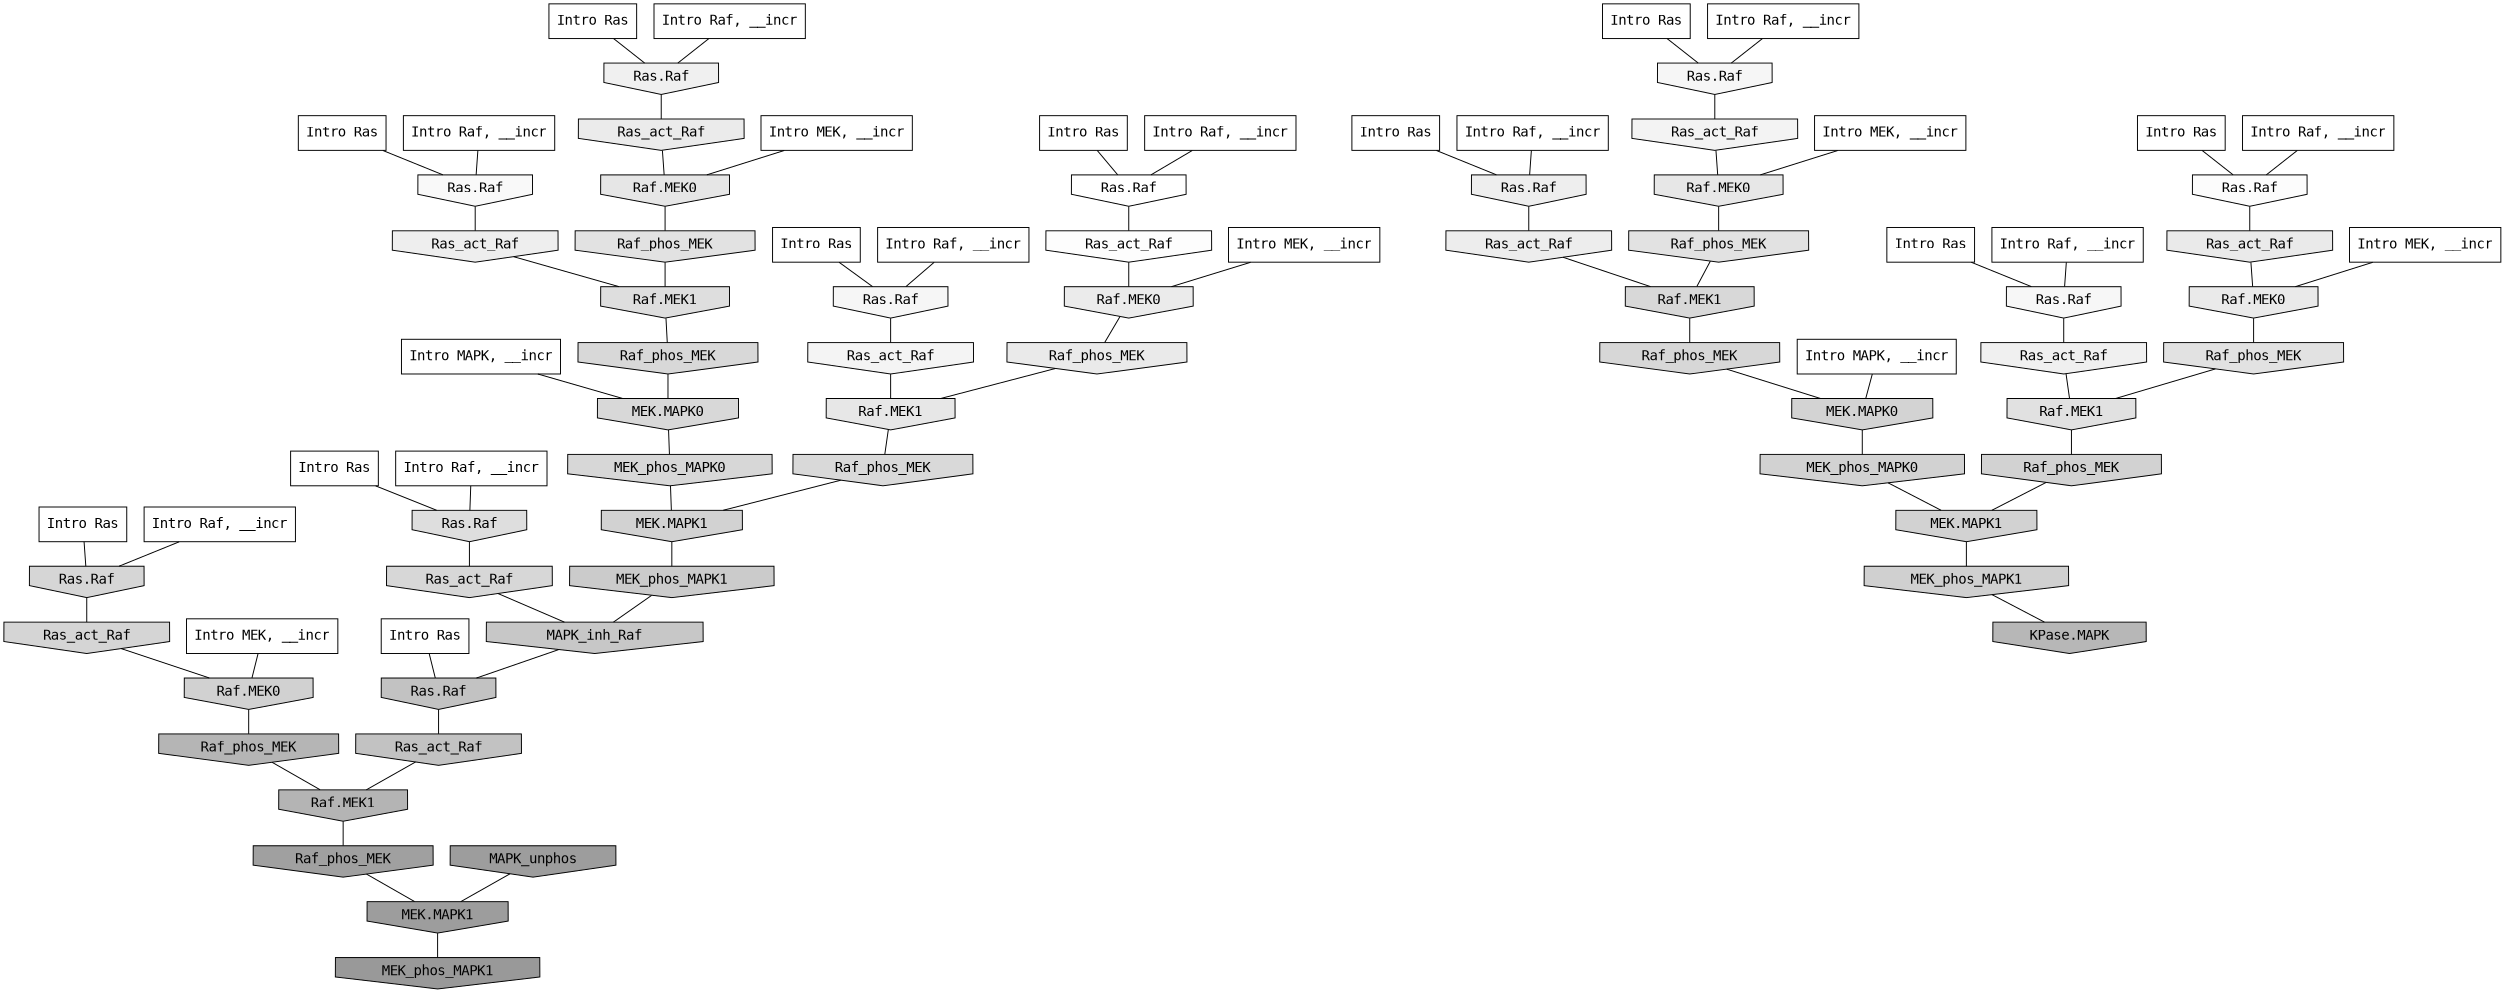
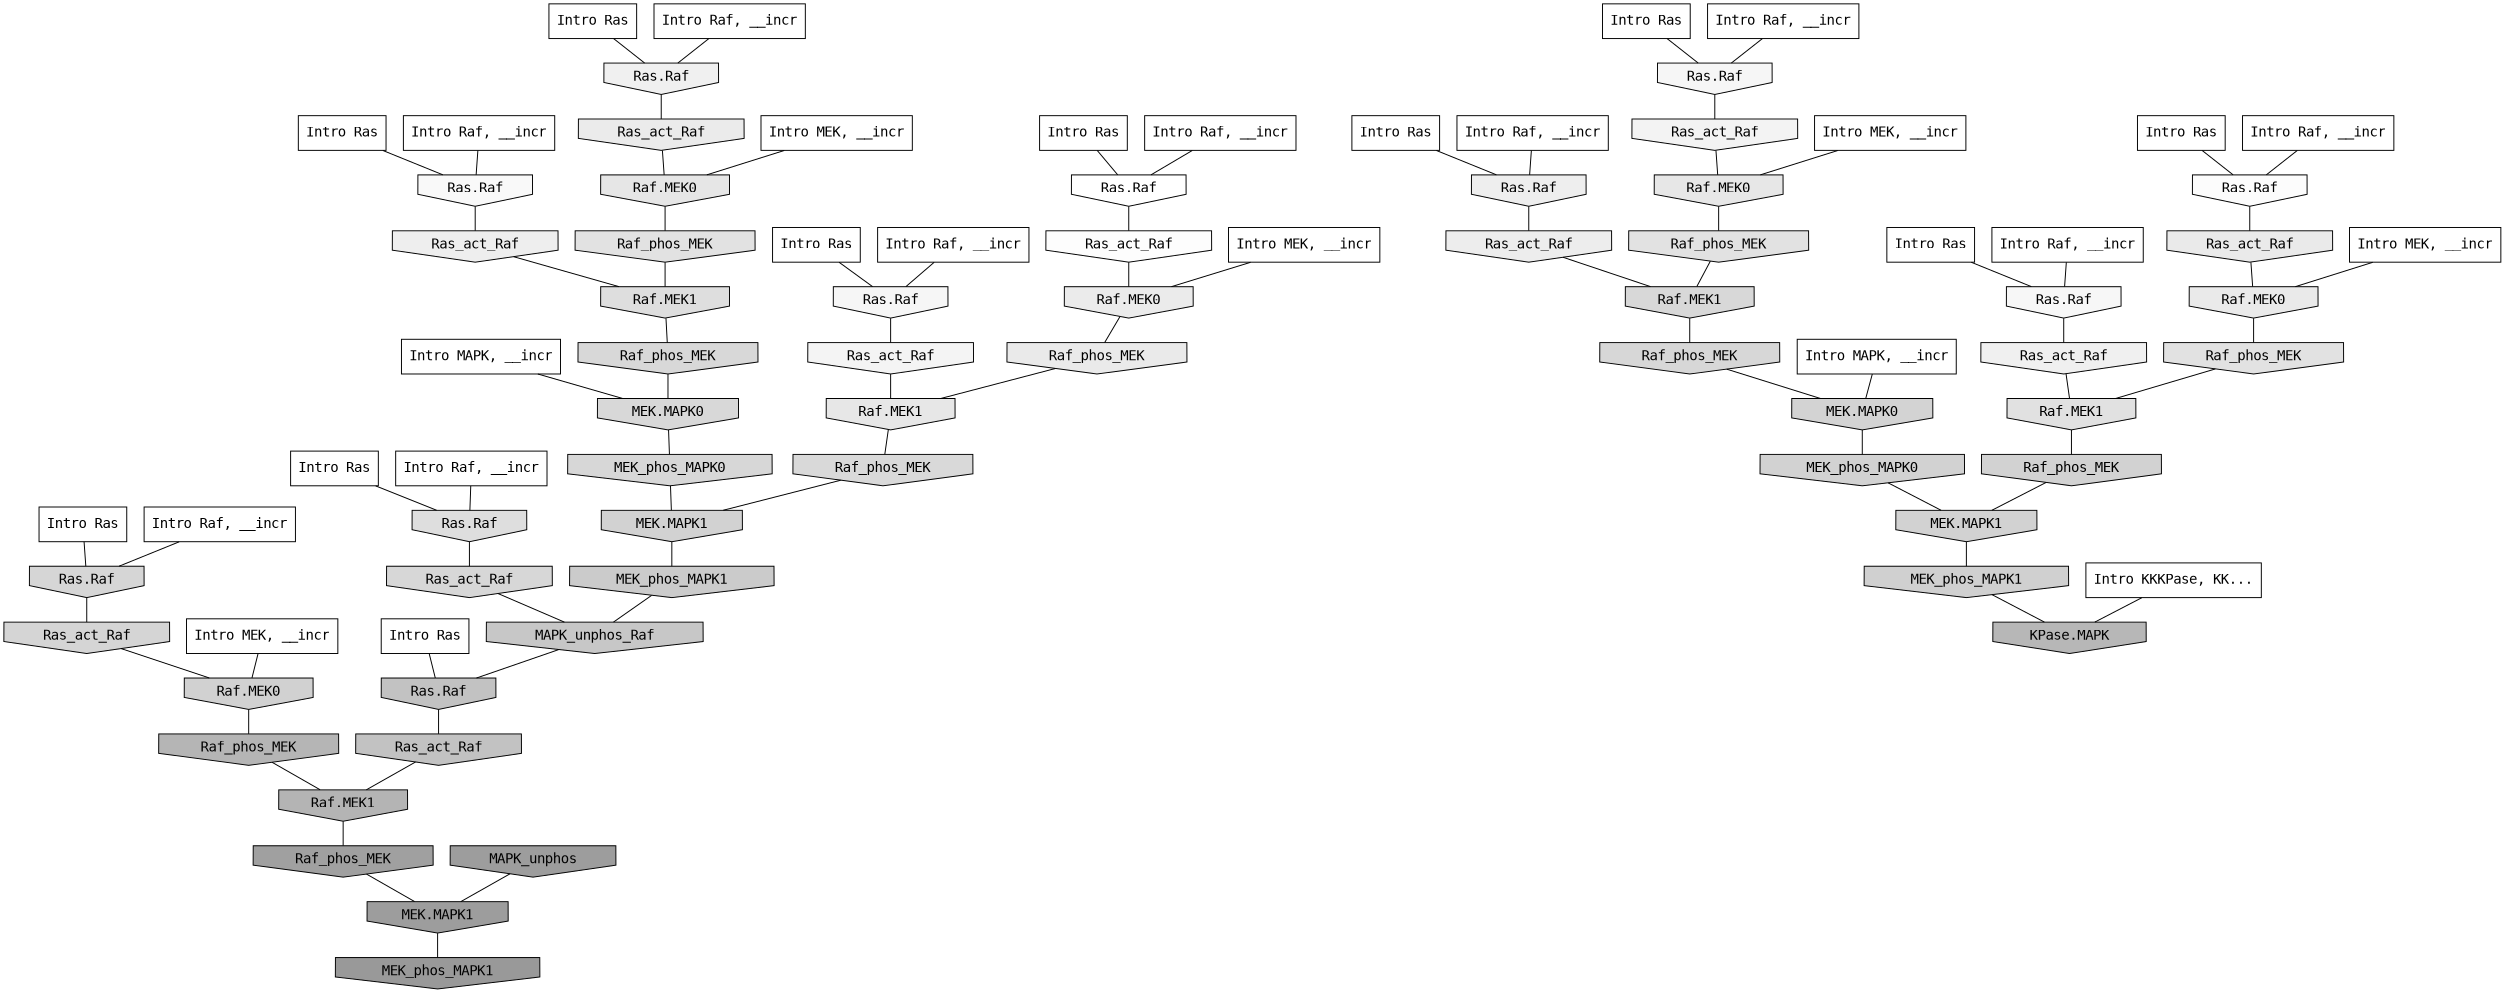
node "Intro KKKPase, KK...": added
node "MAPK_inh_Raf": label "MAPK_inh_Raf" -> "MAPK_unphos_Raf"
